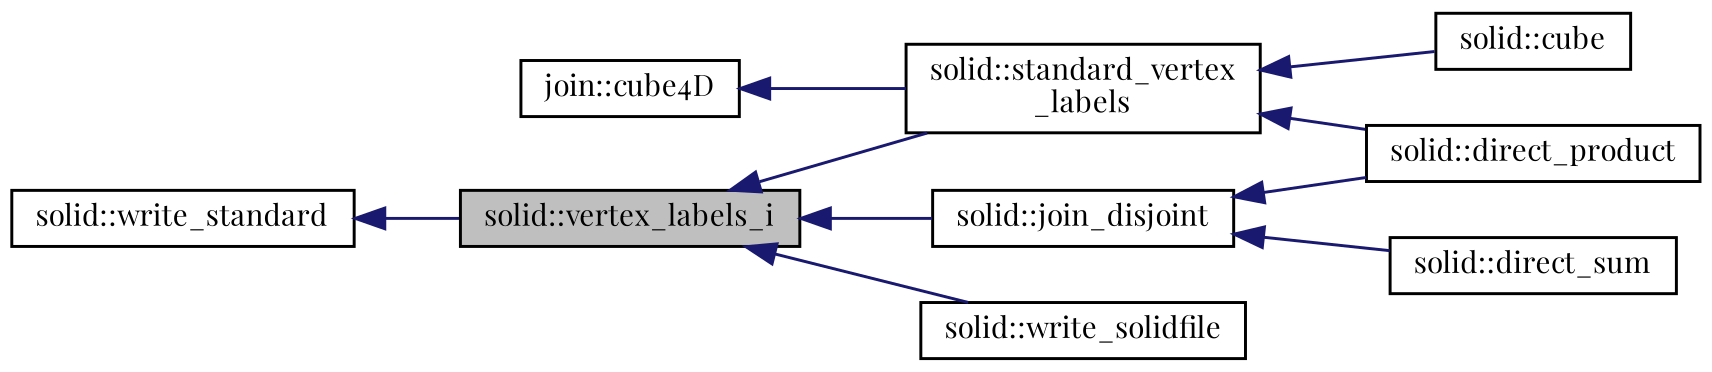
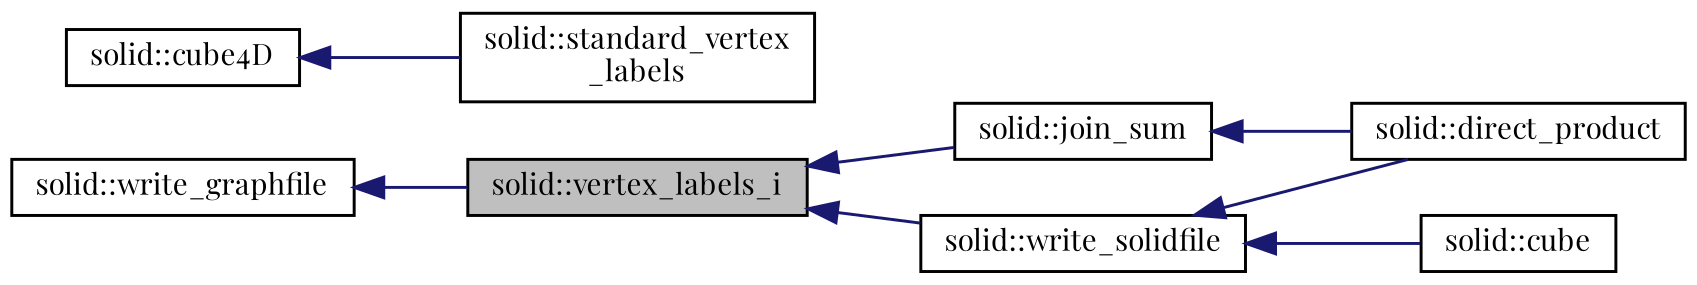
edge "solid::cube" -> "solid::standard_vertex _labels": now "solid::cube" -> "solid::write_solidfile"
node "join::cube4D": label "join::cube4D" -> "solid::cube4D"
edge "solid::direct_product" -> "solid::standard_vertex _labels": now "solid::direct_product" -> "solid::write_solidfile"
edge "solid::standard_vertex _labels" -> "solid::vertex_labels_i": removed
node "solid::write_standard": label "solid::write_standard" -> "solid::write_graphfile"
node "solid::join_disjoint": label "solid::join_disjoint" -> "solid::join_sum"
node "solid::direct_sum": removed
